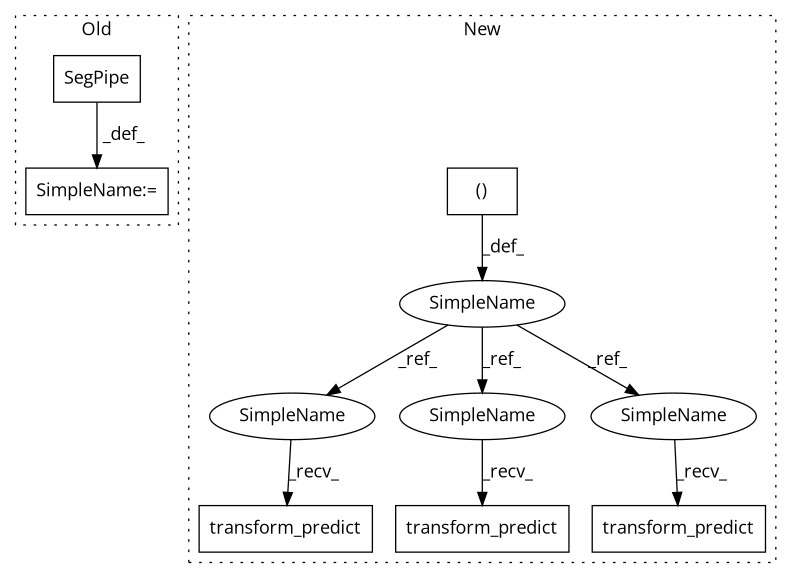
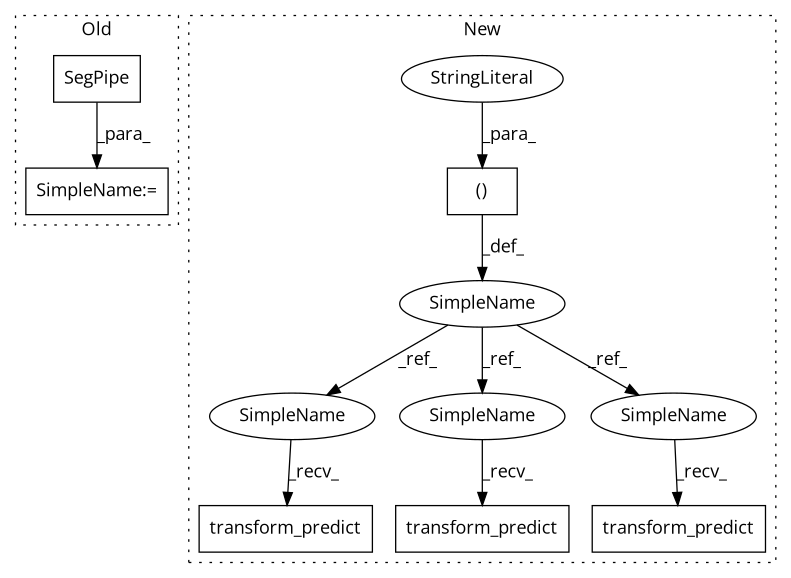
node "StringLiteral": added
edge "SegPipe" -> "SimpleName:=": label "_def_" -> "_para_"
